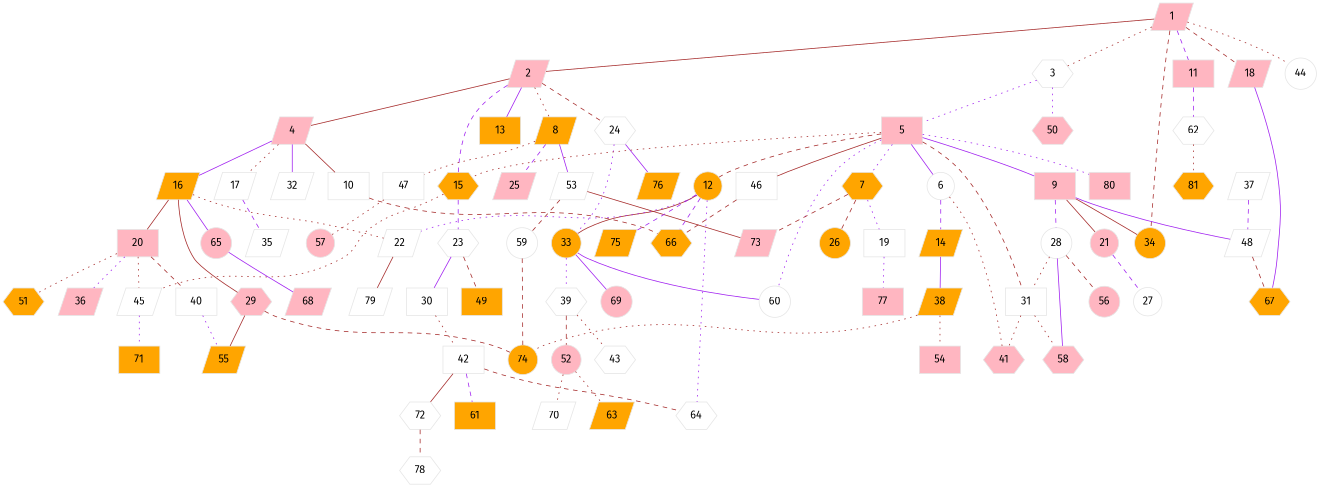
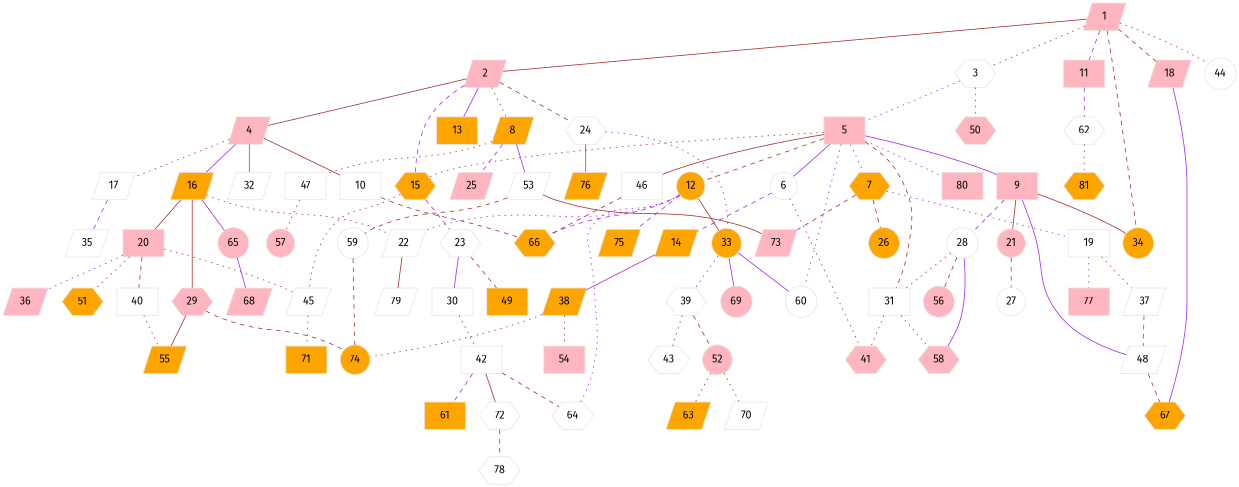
edge "19" -- "37": added
